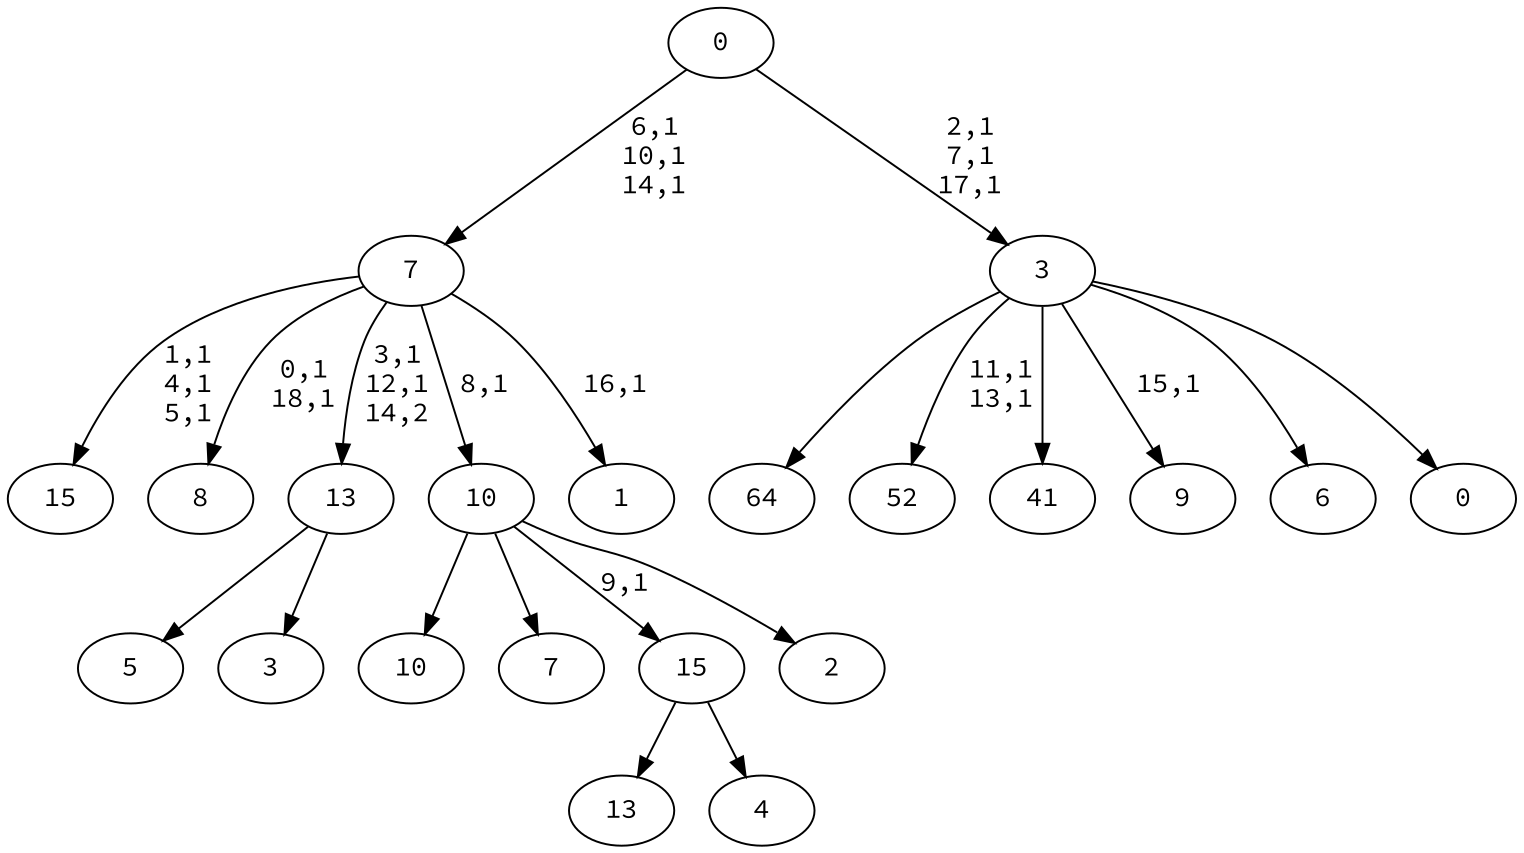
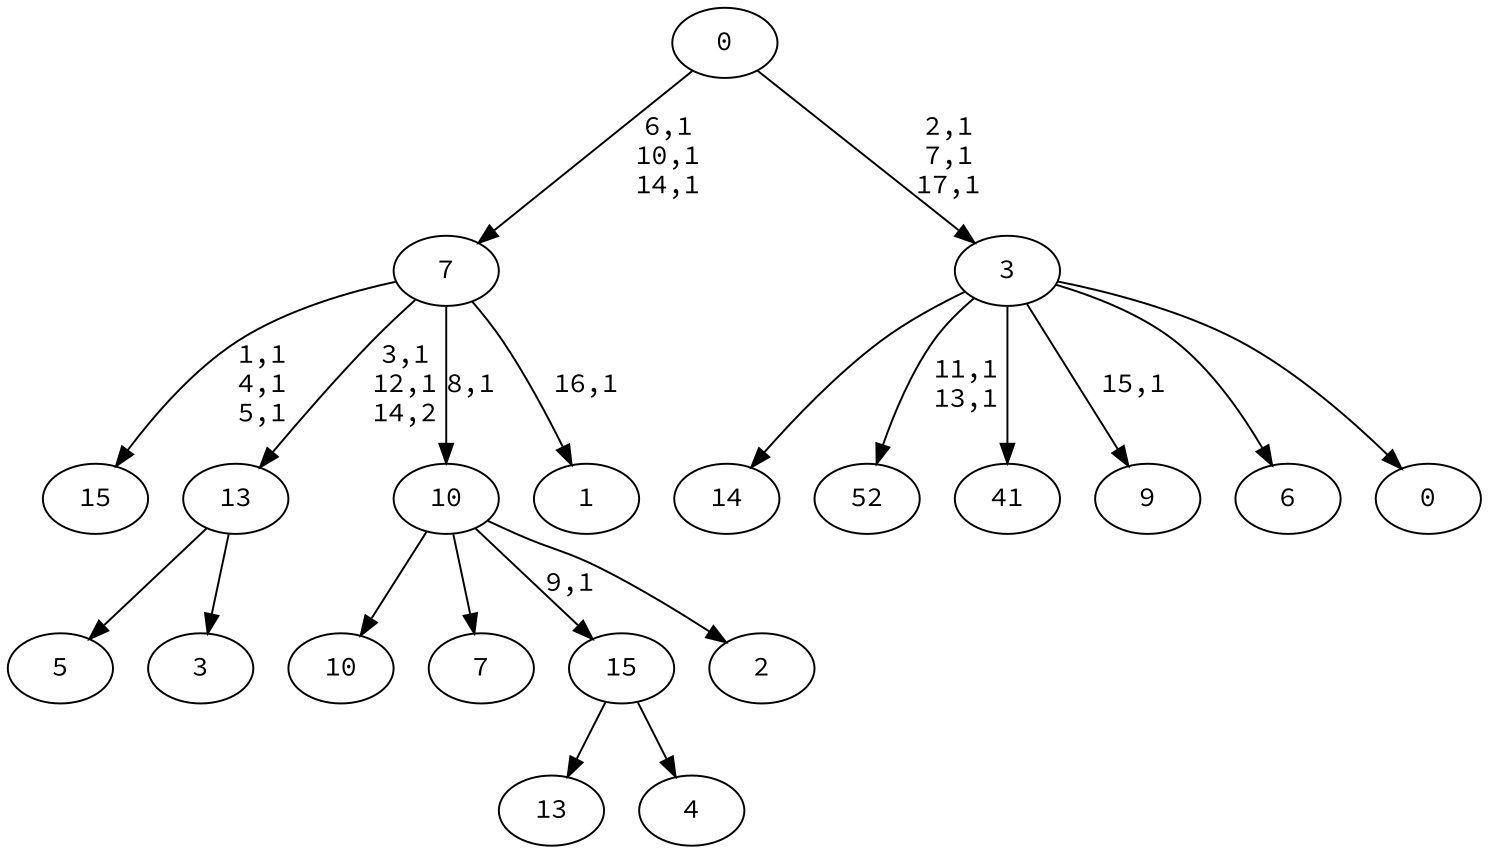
node "8": removed
node "64": label "64" -> "14"
